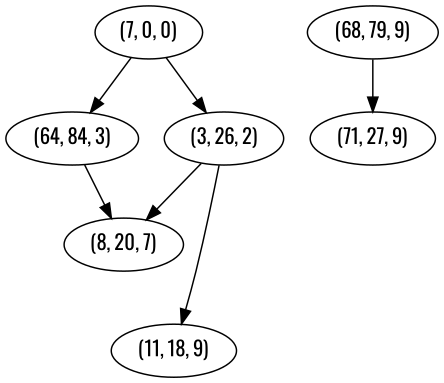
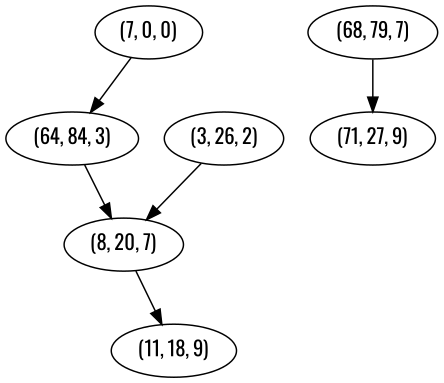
node "(68, 79, 9)": label "(68, 79, 9)" -> "(68, 79, 7)"
edge "(7, 0, 0)" -> "(3, 26, 2)": removed
edge "(3, 26, 2)" -> "(11, 18, 9)": now "(8, 20, 7)" -> "(11, 18, 9)"
